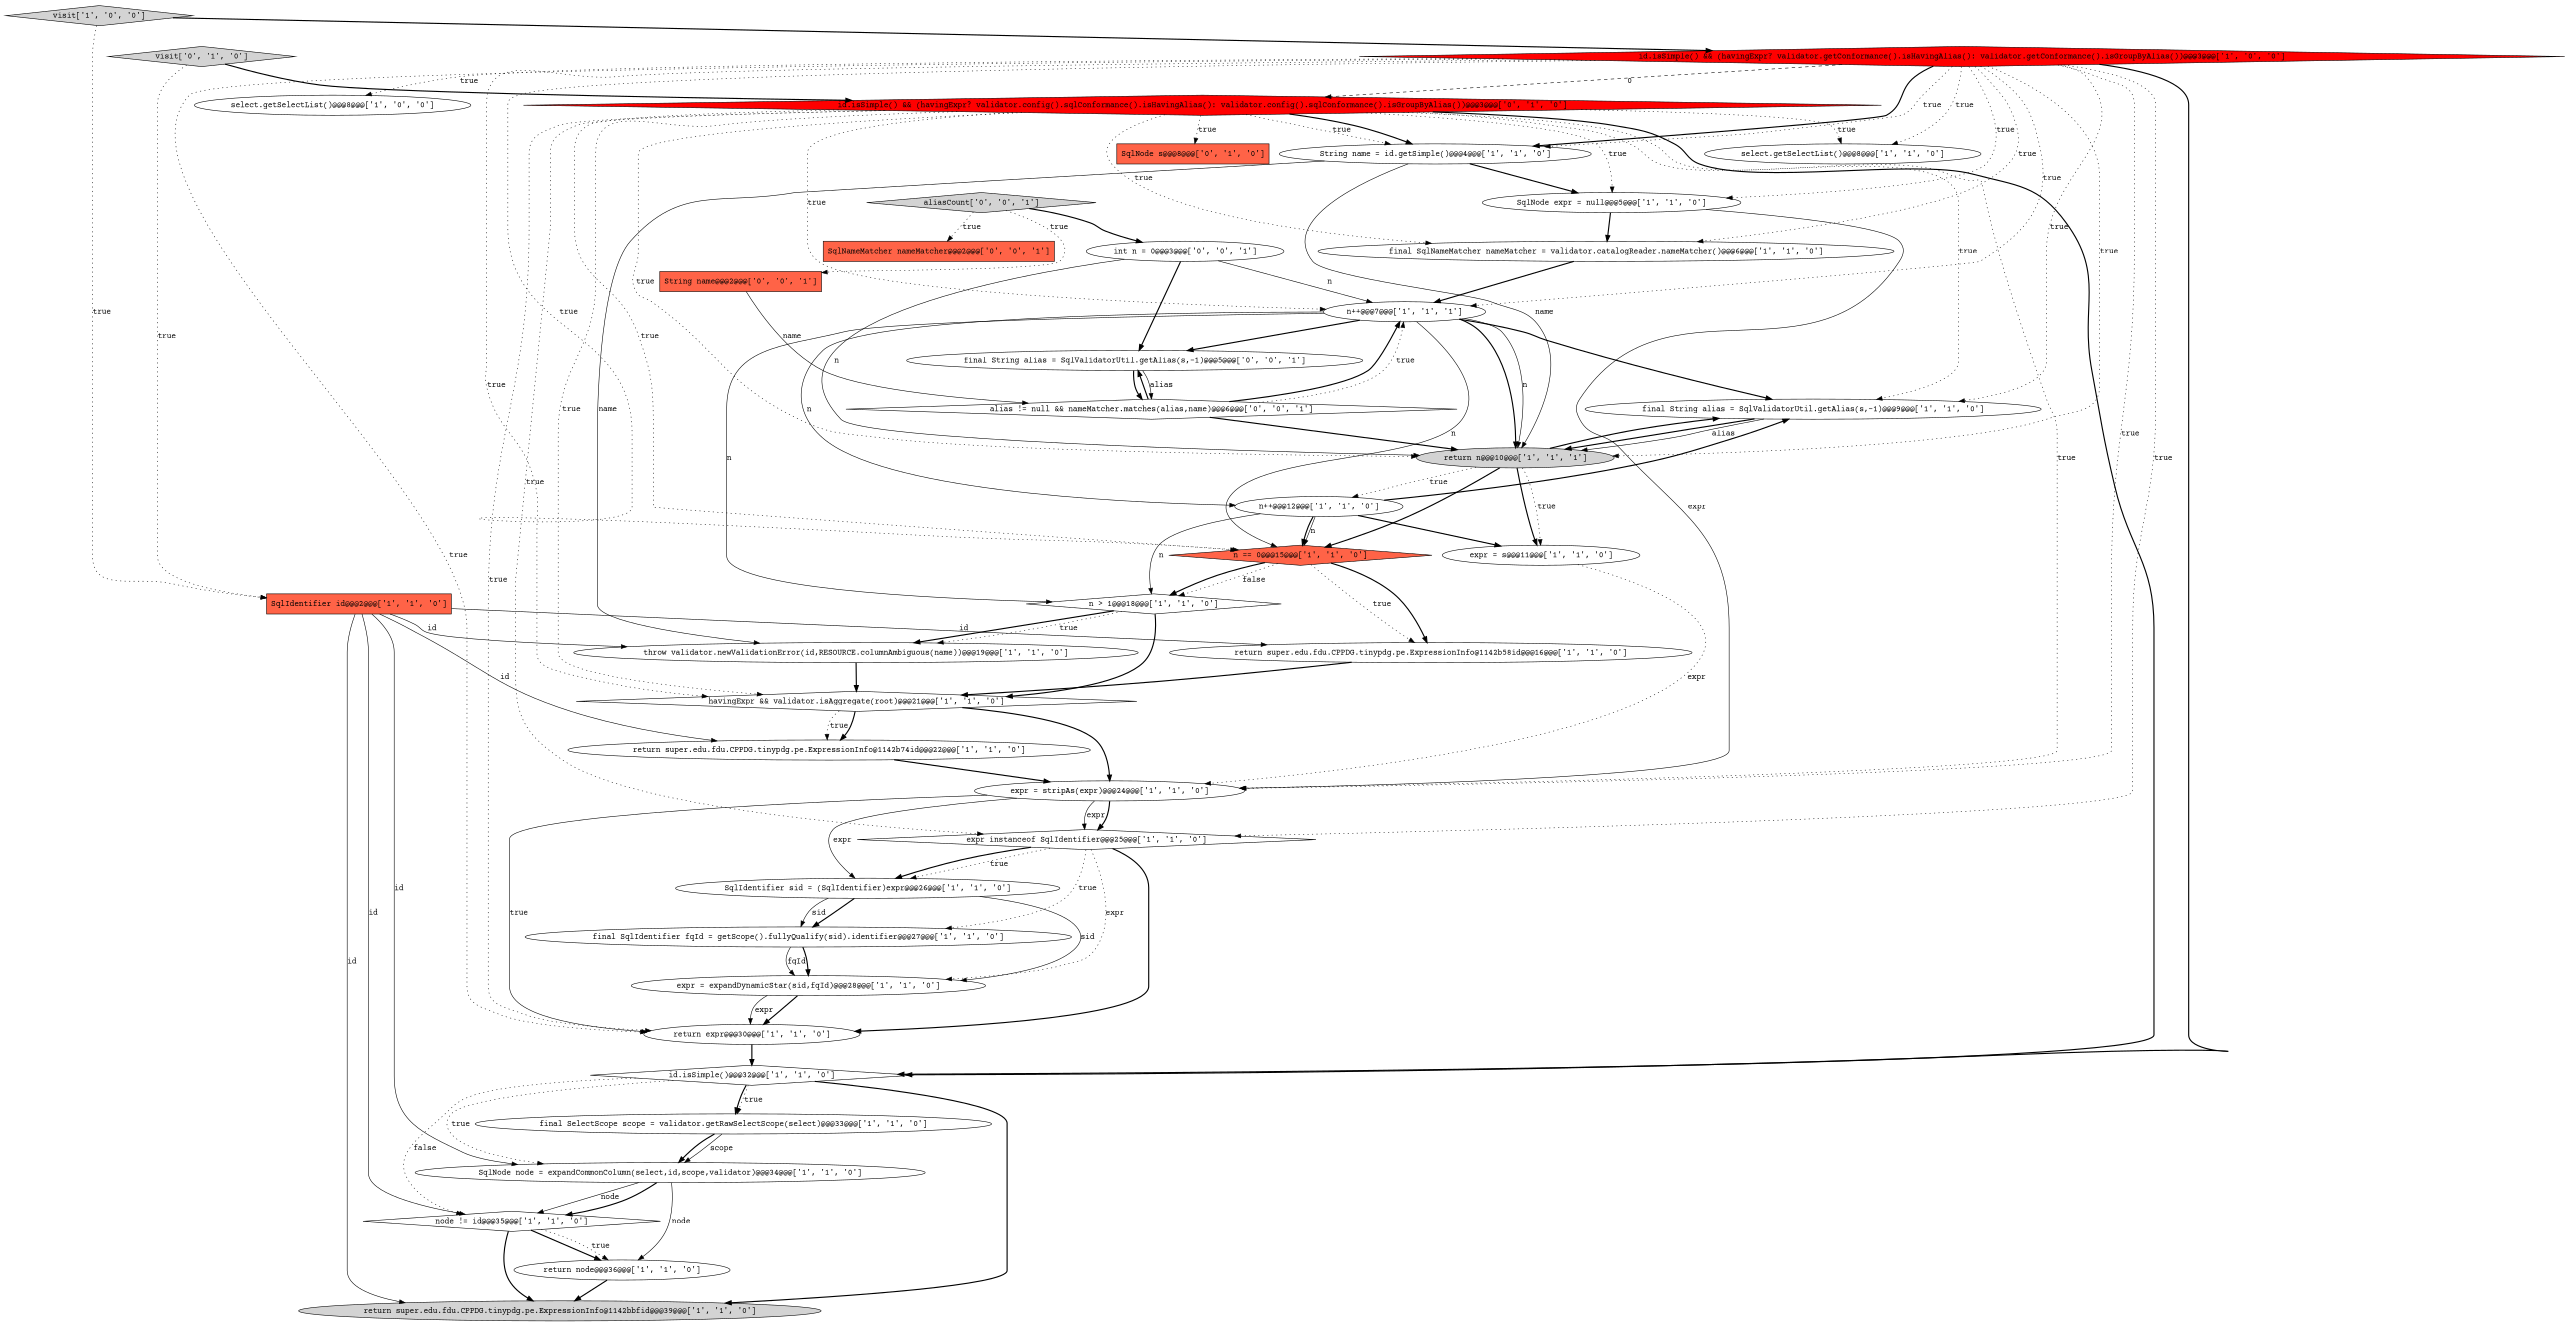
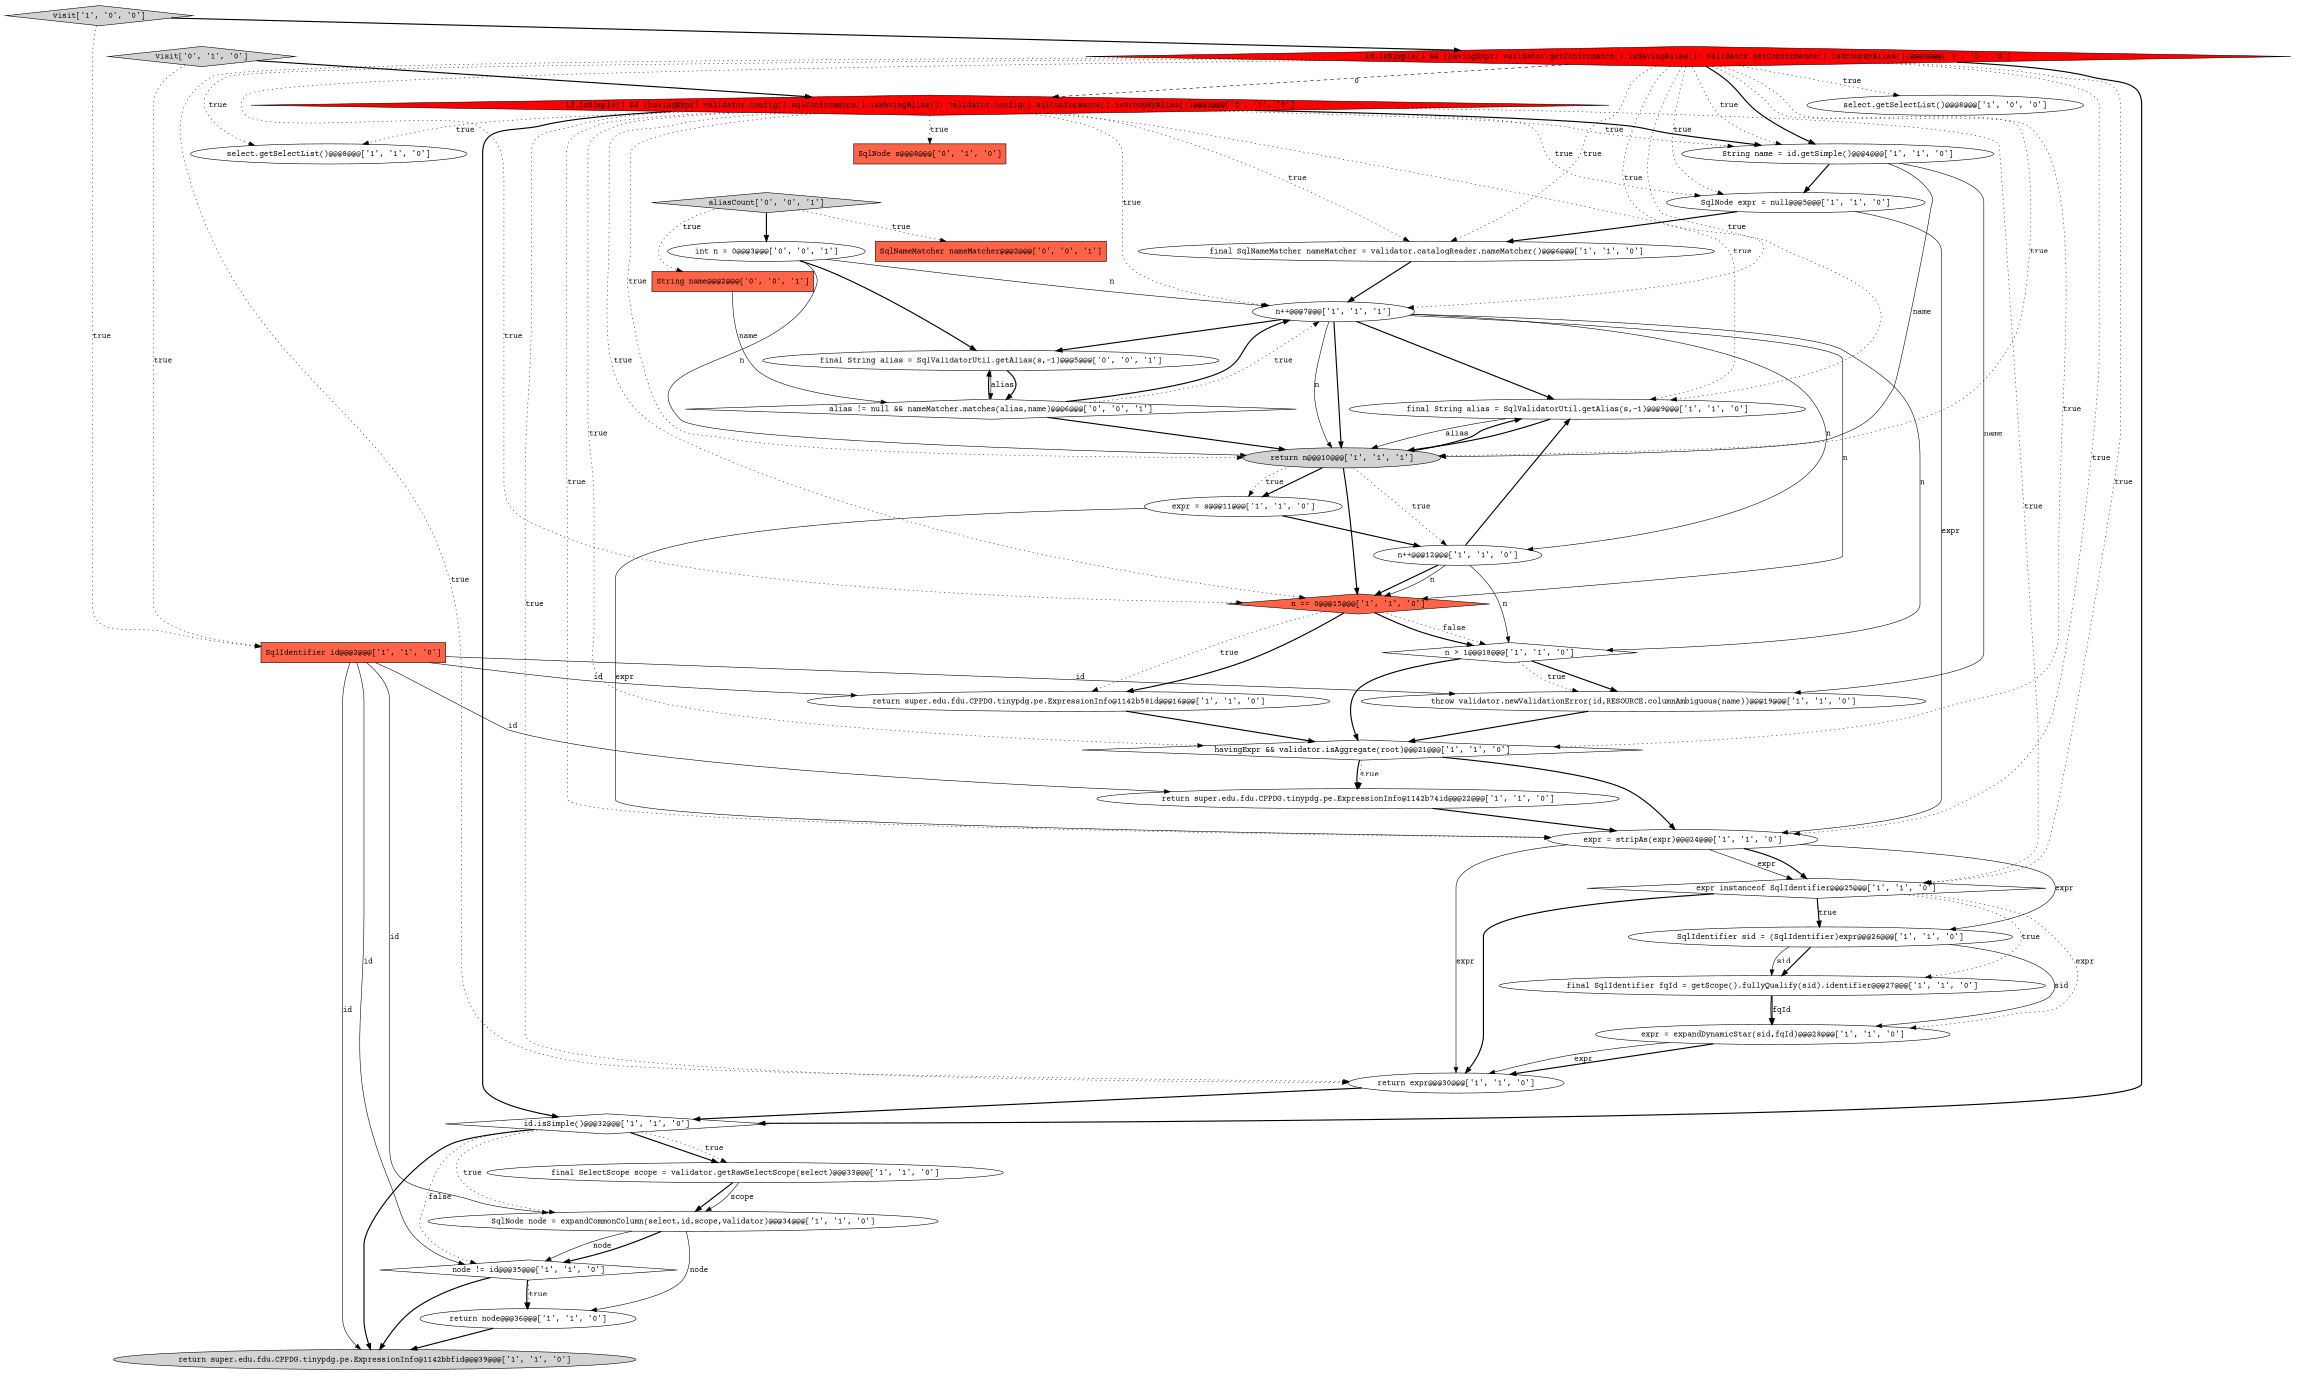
edge "n++@@@12@@@['1', '1', '0']" -> "expr = s@@@11@@@['1', '1', '0']": reversed
edge "expr = s@@@11@@@['1', '1', '0']" -> "expr = stripAs(expr)@@@24@@@['1', '1', '0']": style dotted -> solid
edge "expr = stripAs(expr)@@@24@@@['1', '1', '0']" -> "return expr@@@30@@@['1', '1', '0']": label "true" -> "expr"
